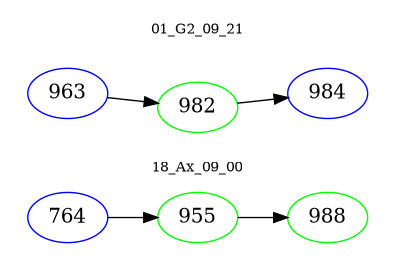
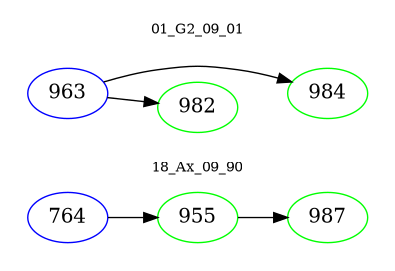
cluster "01_G2_09_21": label "01_G2_09_21" -> "01_G2_09_01"
node "984": color blue -> green
edge "982" -> "984": now "963" -> "984"
cluster "18_Ax_09_00": label "18_Ax_09_00" -> "18_Ax_09_90"
node "988": label "988" -> "987"
